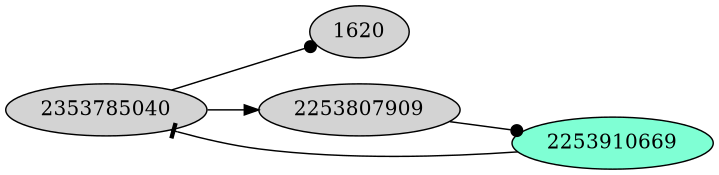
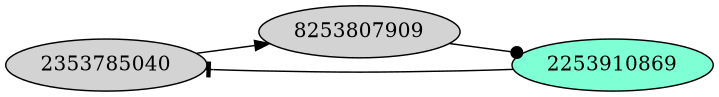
node "1620": removed
node "2253807909": label "2253807909" -> "8253807909"
node "2253910669": label "2253910669" -> "2253910869"
